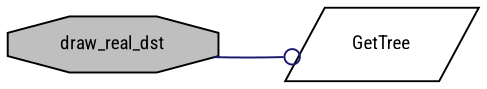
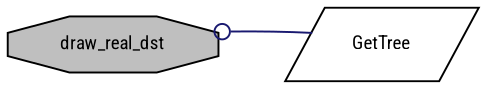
edge "draw_real_dst" -> "GetTree": reversed
